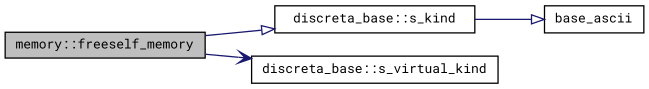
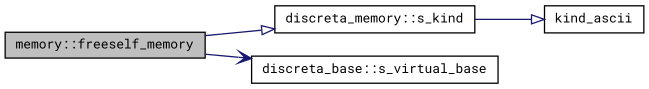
node "discreta_base::s_kind": label "discreta_base::s_kind" -> "discreta_memory::s_kind"
node "base_ascii": label "base_ascii" -> "kind_ascii"
node "discreta_base::s_virtual_kind": label "discreta_base::s_virtual_kind" -> "discreta_base::s_virtual_base"
